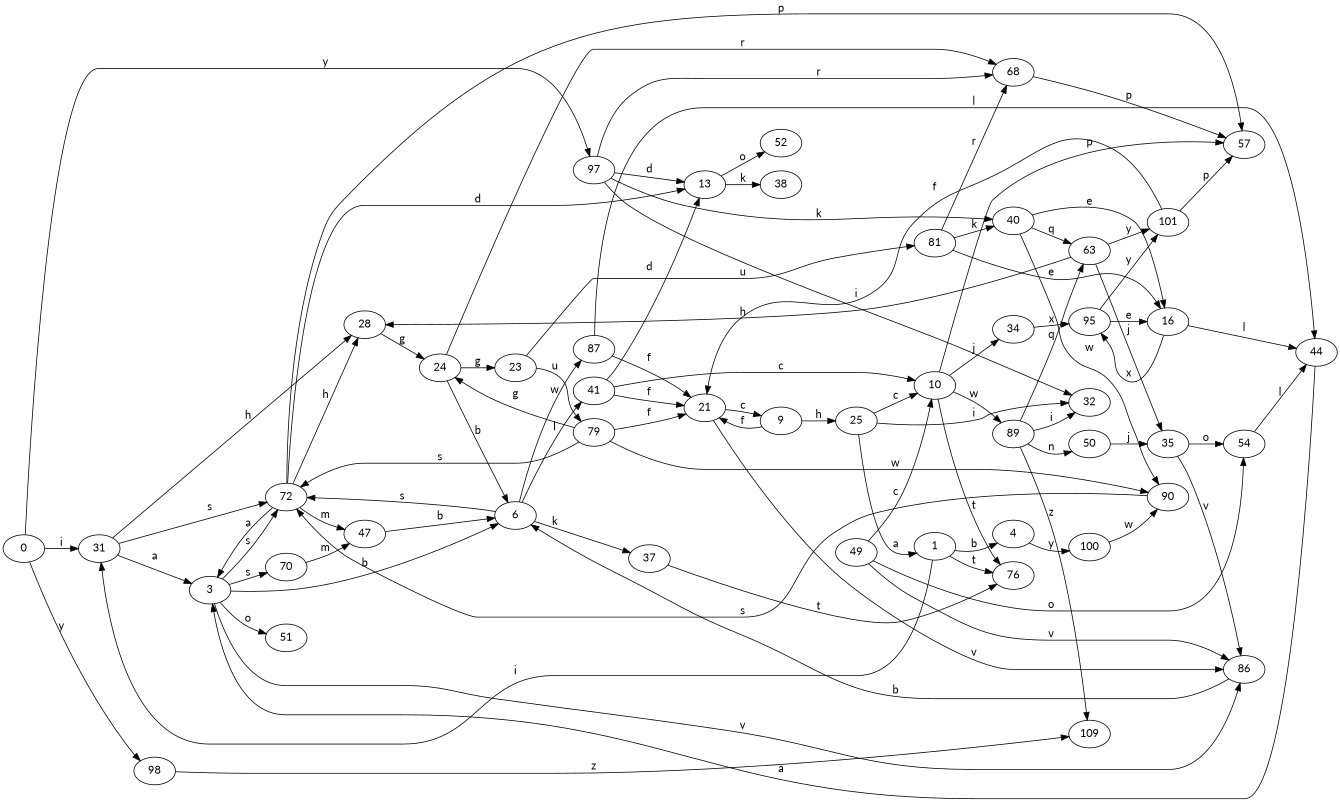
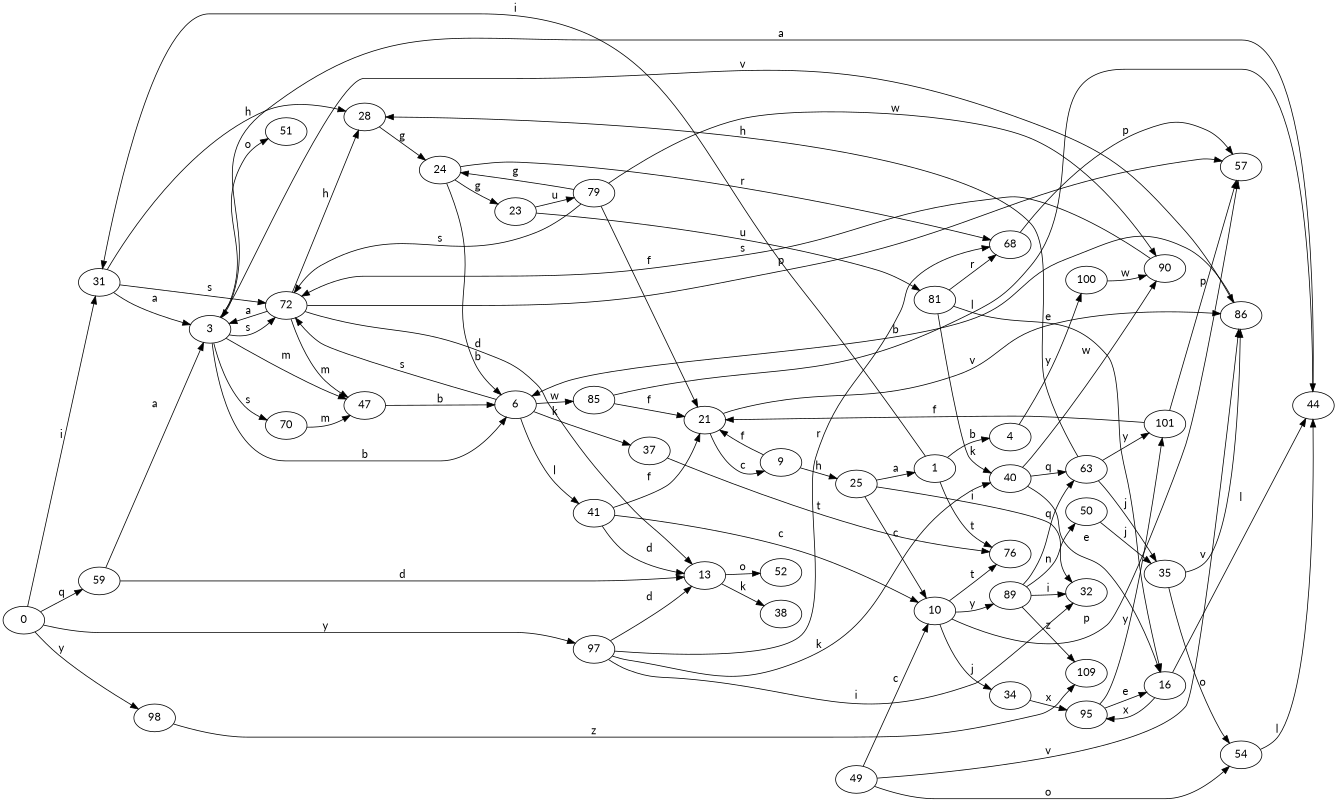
node "87": label "87" -> "85"
edge "3" -> "47": added, label "m"
edge "10" -> "89": label "w" -> "y"
node "59": added
